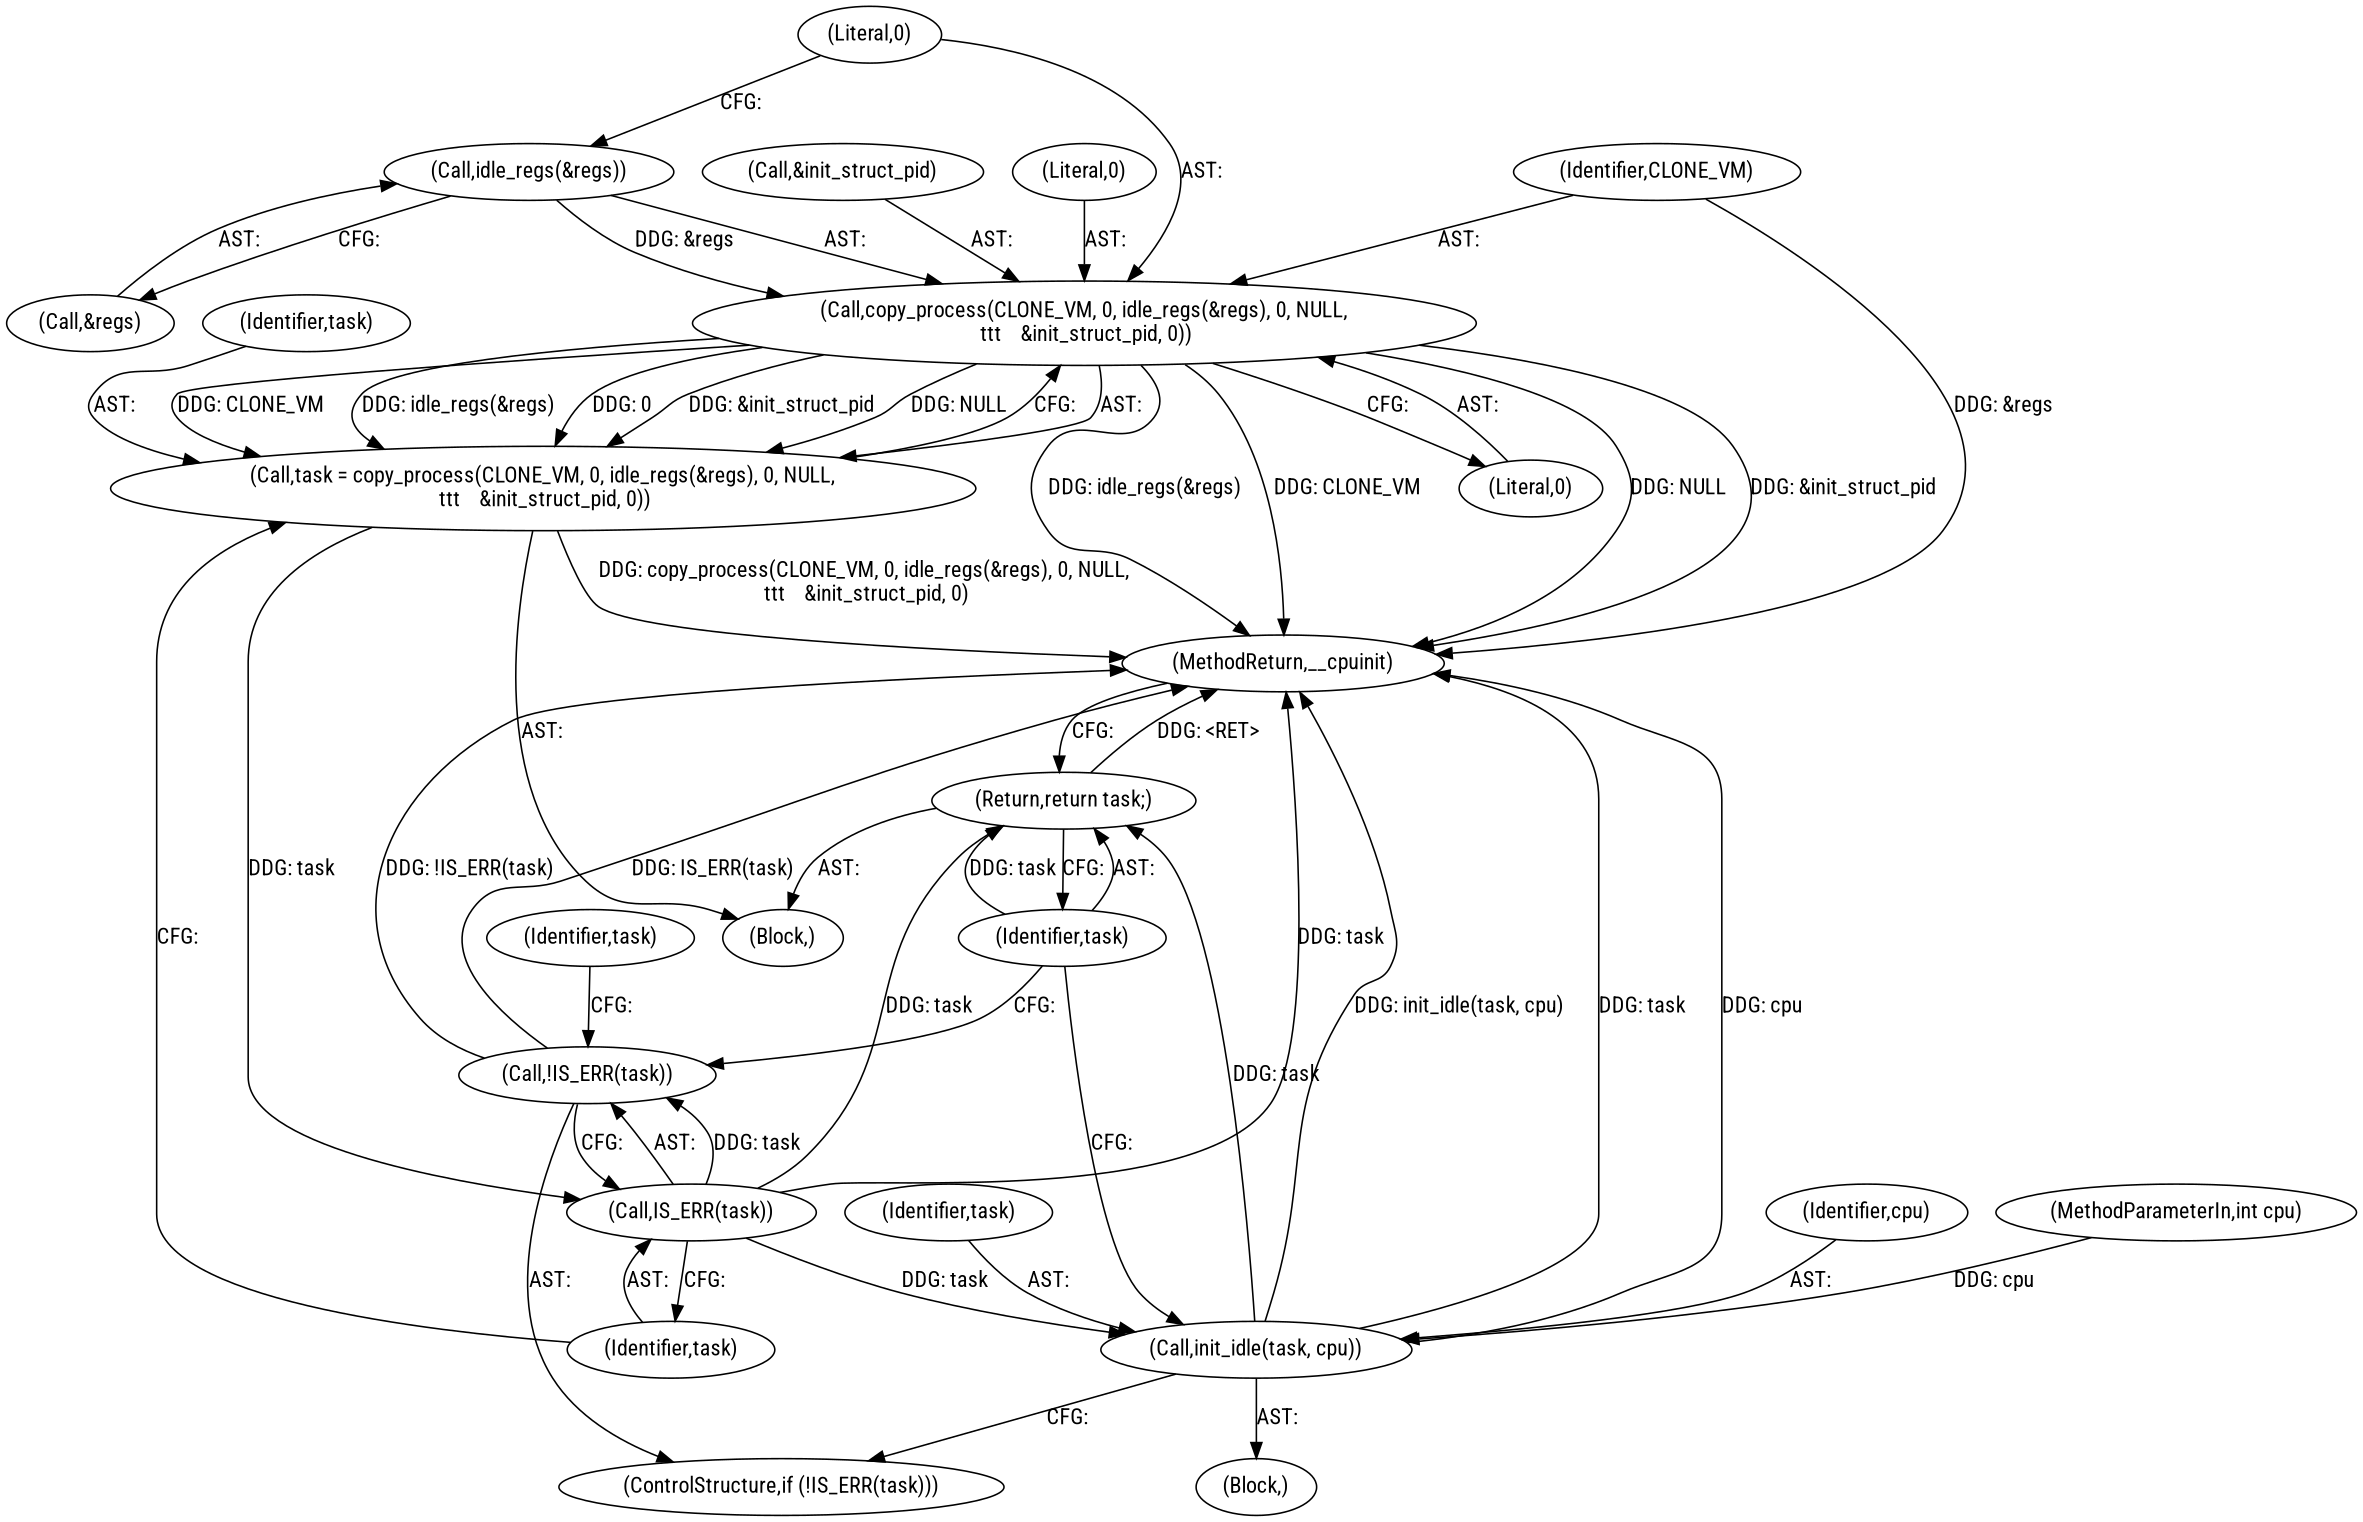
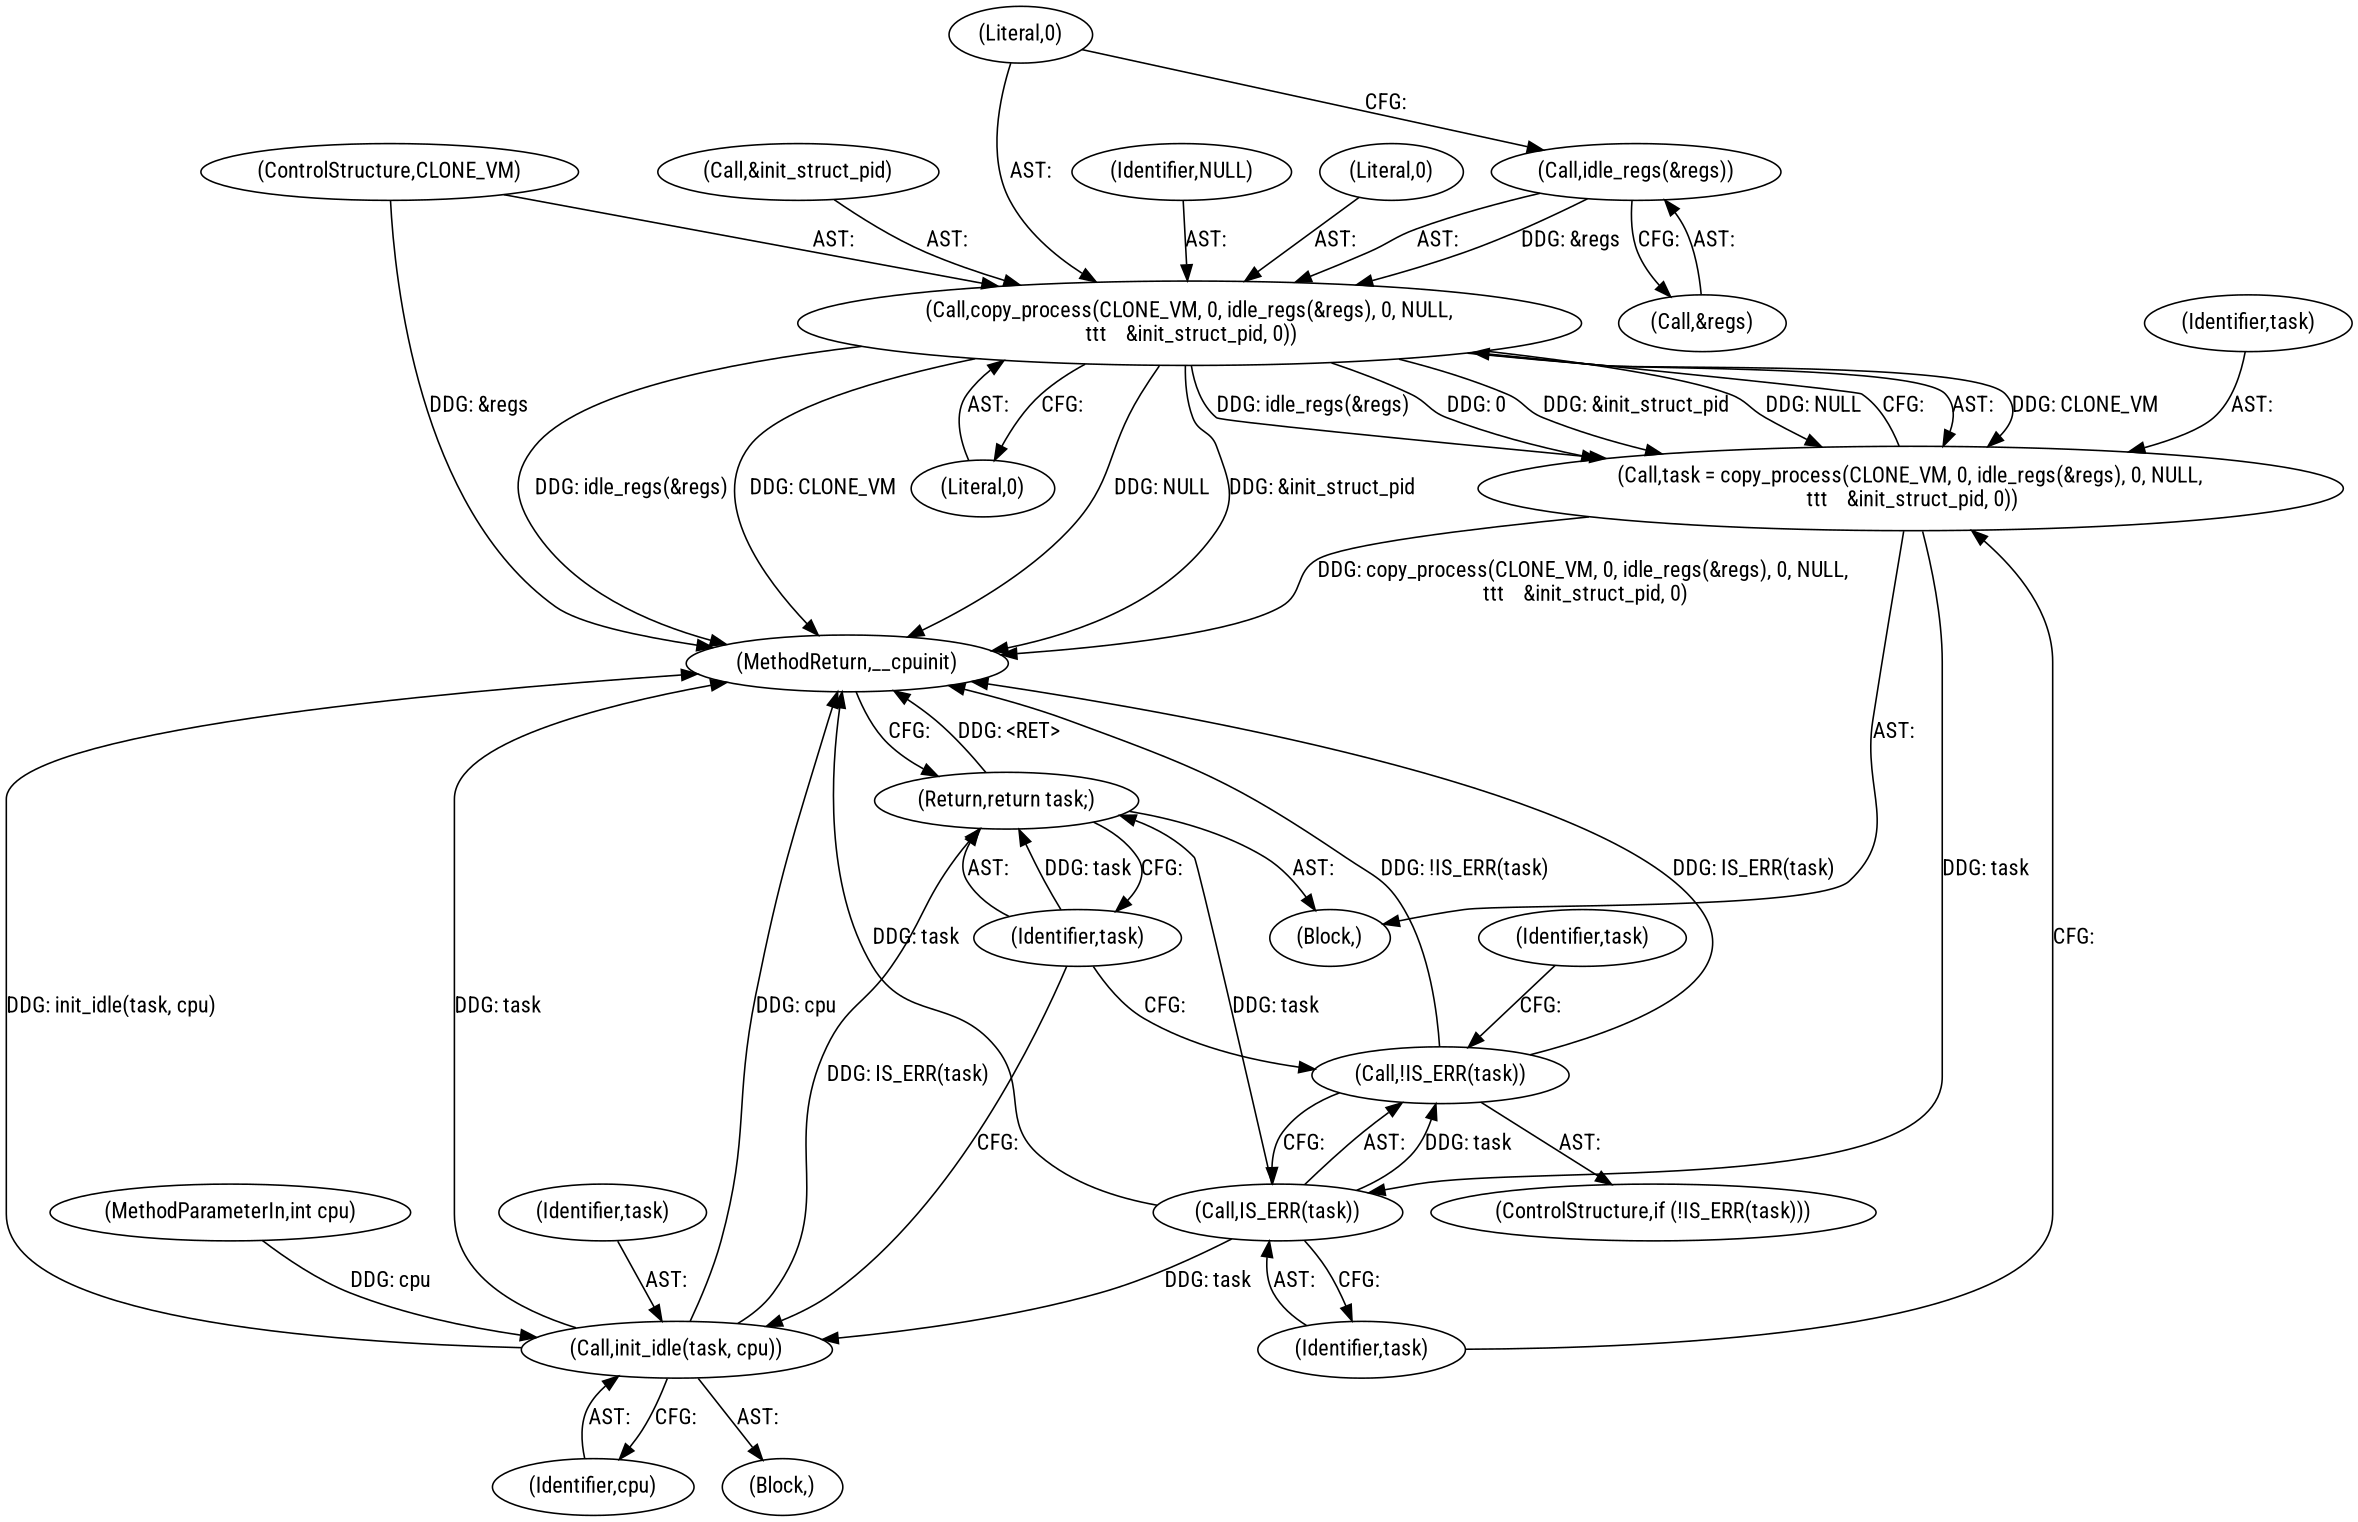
node "(Identifier,NULL)": added
node "(Identifier,CLONE_VM)": label "(Identifier,CLONE_VM)" -> "(ControlStructure,CLONE_VM)"
edge "(Call,init_idle(task, cpu))" -> "(Return,return task;)": label "DDG: task" -> "DDG: IS_ERR(task)"
edge "(Call,init_idle(task, cpu))" -> "(ControlStructure,if (!IS_ERR(task)))": now "(Call,init_idle(task, cpu))" -> "(Identifier,cpu)"
